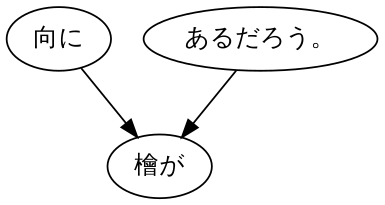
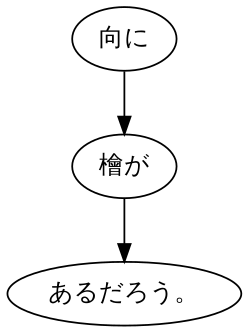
edge "あるだろう。" -> "檜が": reversed
